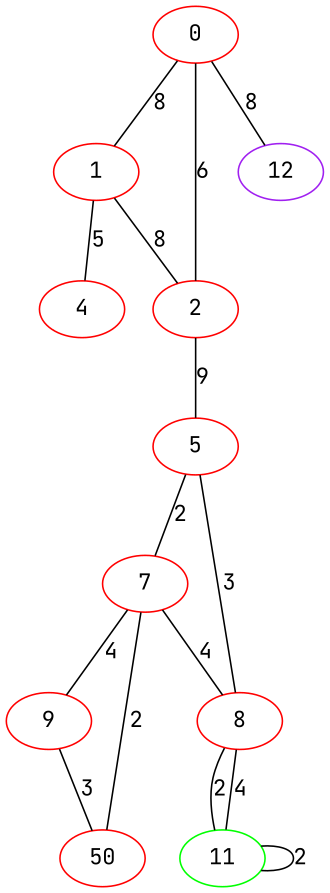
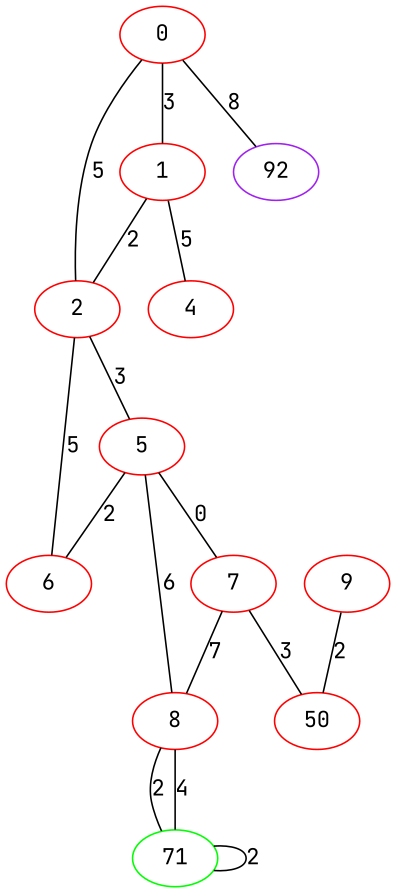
edge "0" -- "1": label "8" -> "3"
edge "0" -- "2": label "6" -> "5"
node "12": label "12" -> "92"
edge "1" -- "2": label "8" -> "2"
edge "2" -- "5": label "9" -> "3"
edge "5" -- "7": label "2" -> "0"
node "6": added
edge "5" -- "8": label "3" -> "6"
edge "7" -- "9": removed, label "4"
edge "7" -- "8": label "4" -> "7"
edge "7" -- "50": label "2" -> "3"
edge "9" -- "50": label "3" -> "2"
node "11": label "11" -> "71"
